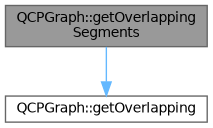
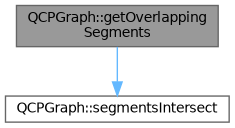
node "QCPGraph::getOverlapping": label "QCPGraph::getOverlapping" -> "QCPGraph::segmentsIntersect"
